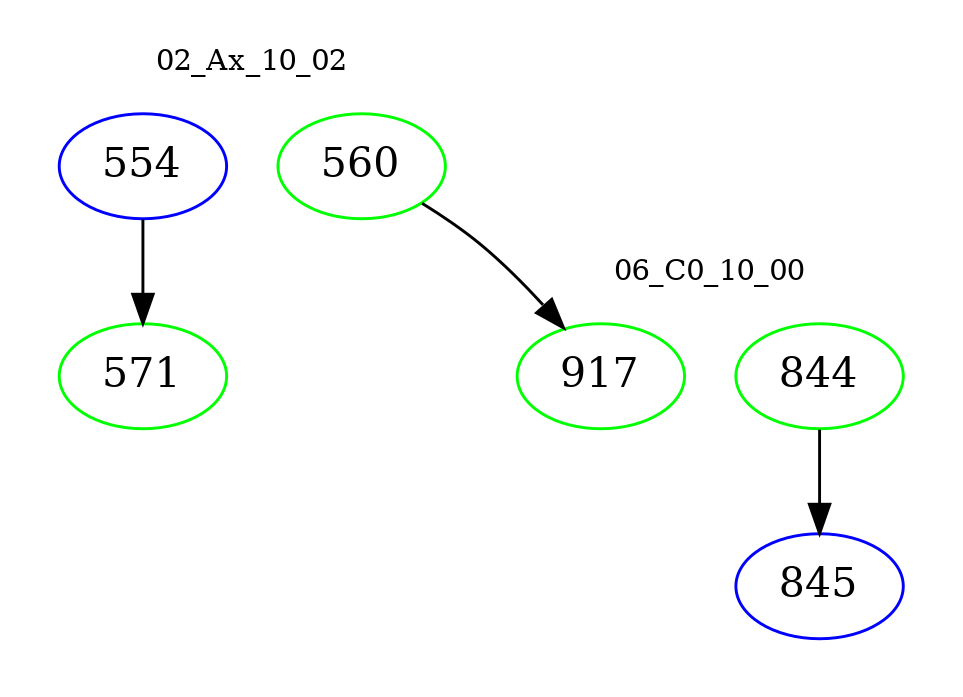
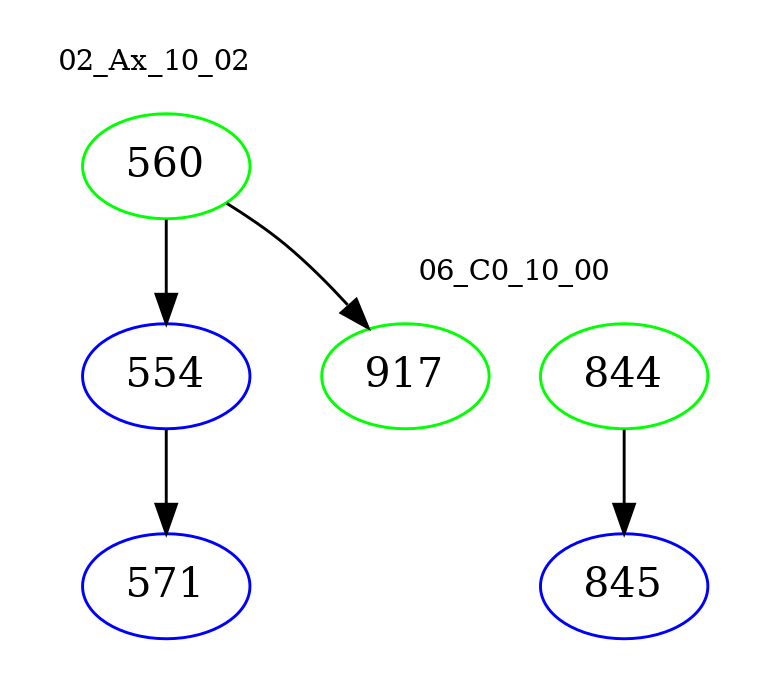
edge "560" -> "554": added
node "571": color green -> blue
